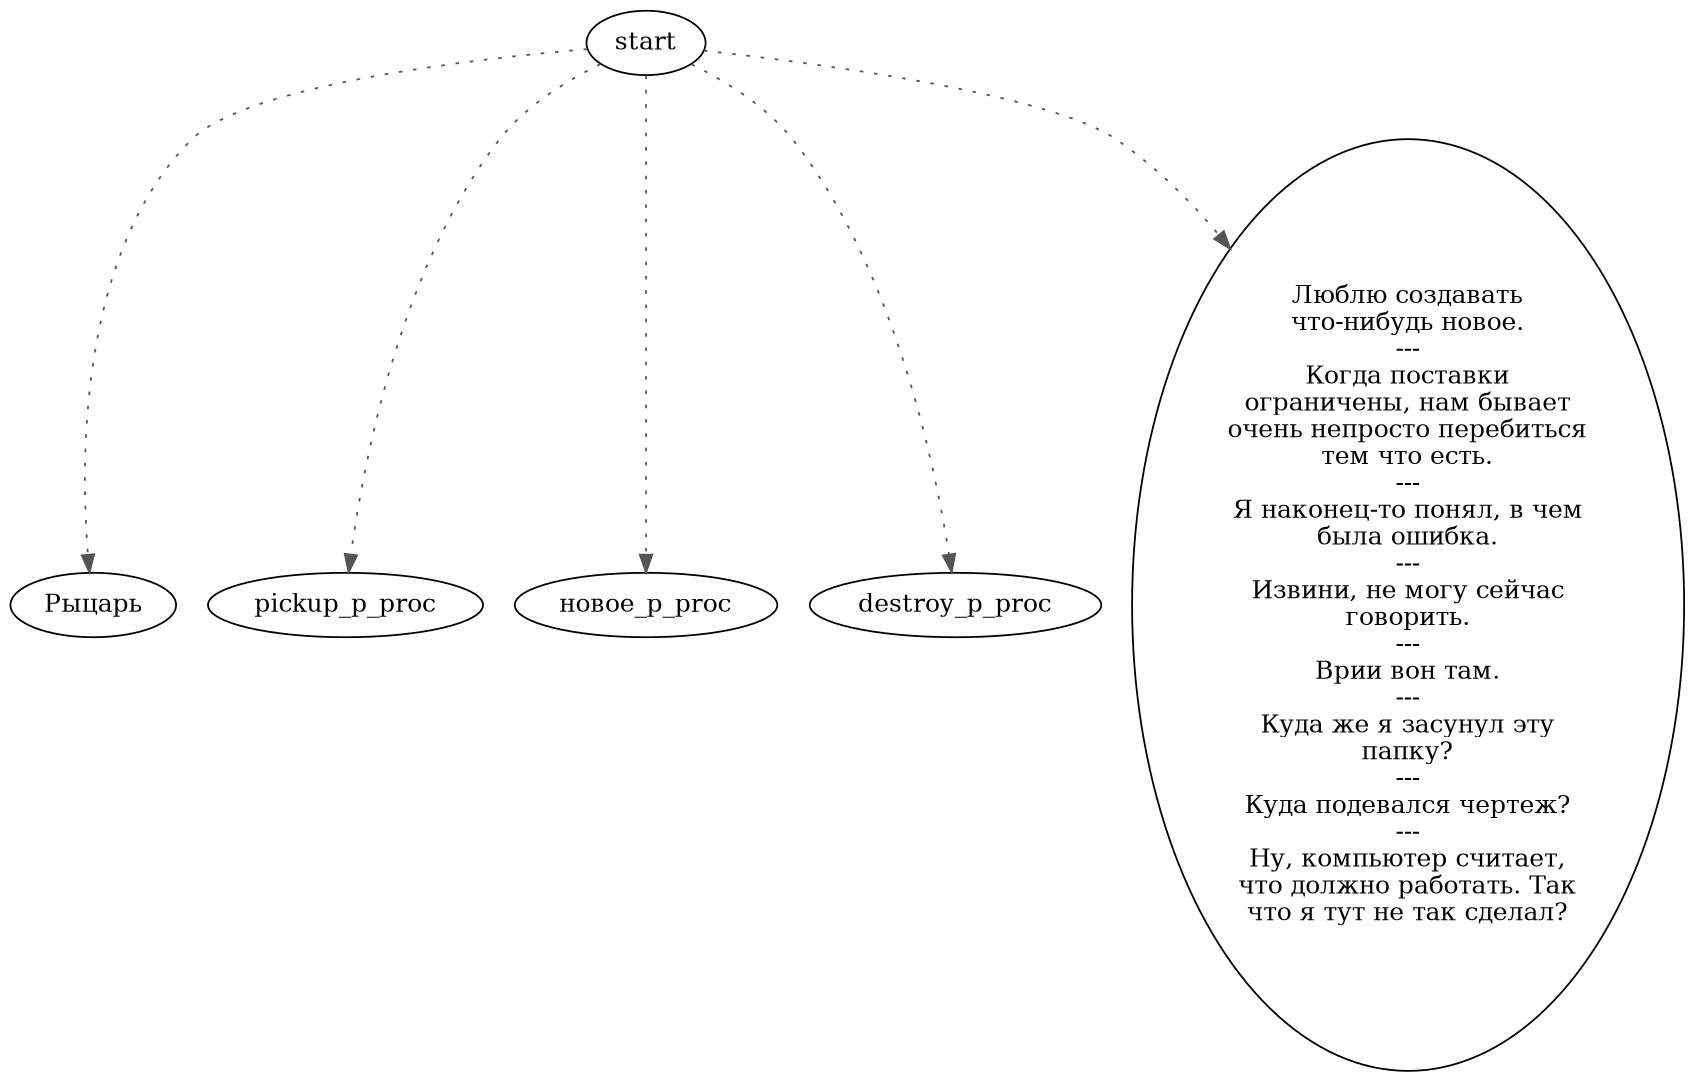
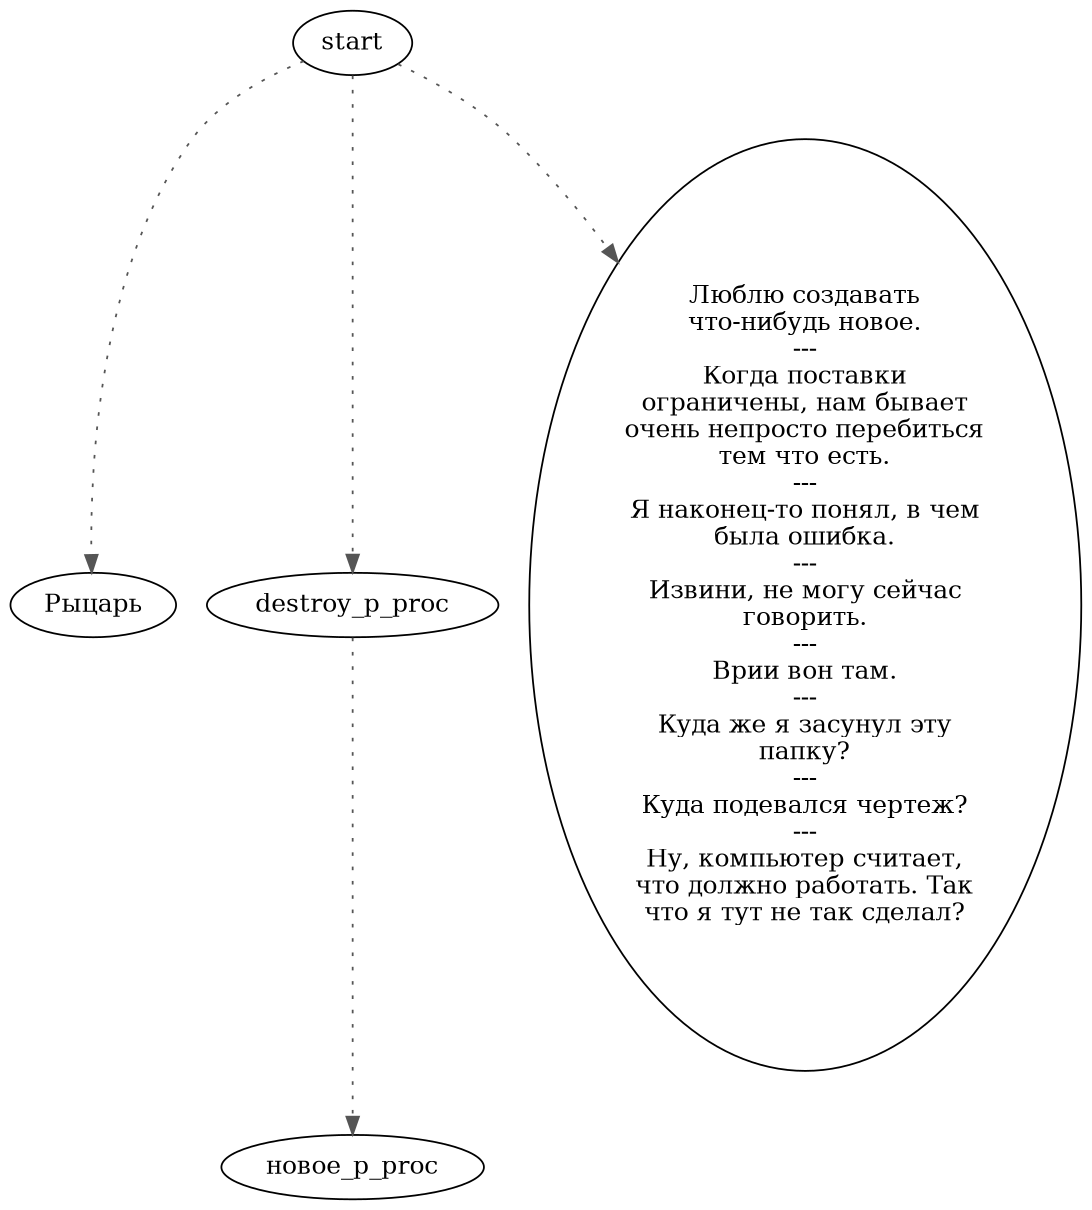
edge "start" -> "новое_p_proc": now "destroy_p_proc" -> "новое_p_proc"
node "pickup_p_proc": removed
